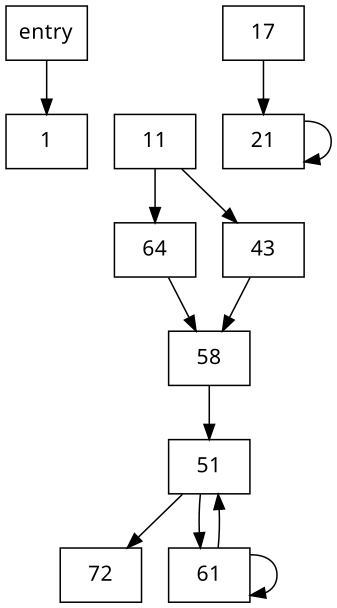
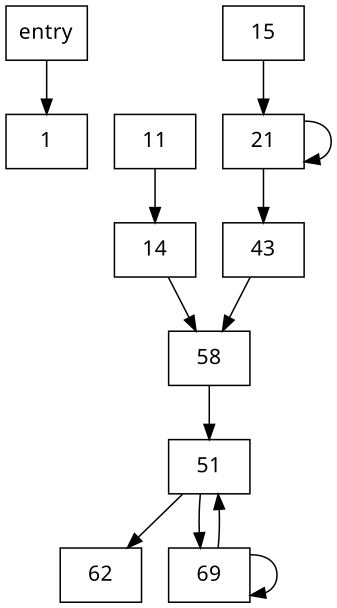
node "17": label "17" -> "15"
edge "11" -> "43": now "21" -> "43"
node "64": label "64" -> "14"
node "72": label "72" -> "62"
node "61": label "61" -> "69"
